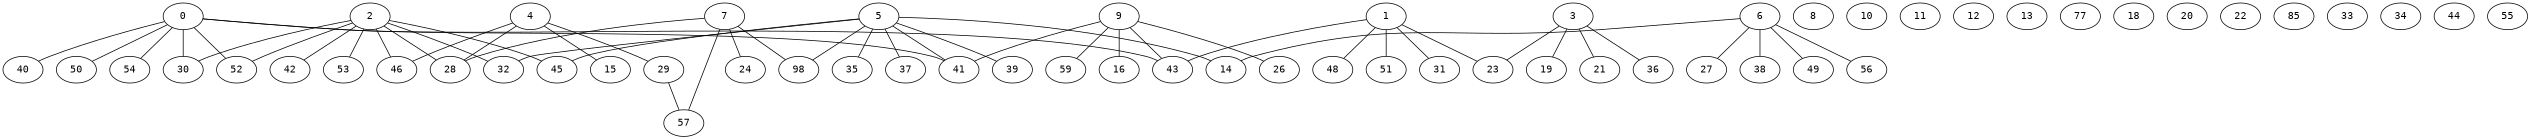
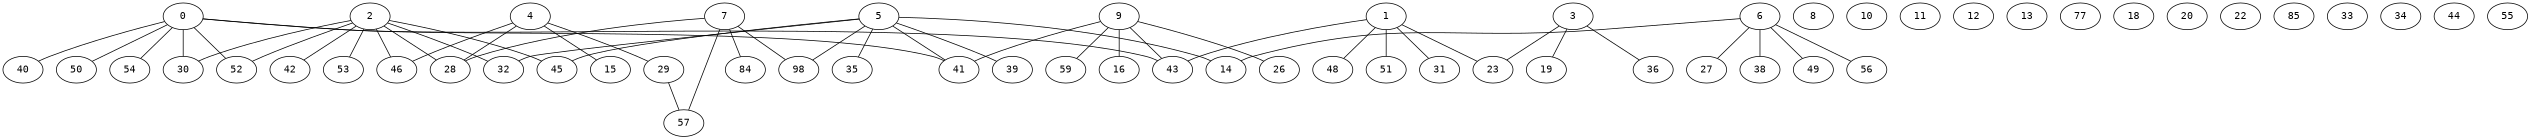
node "24": label "24" -> "84"
node "37": removed
node "21": removed
